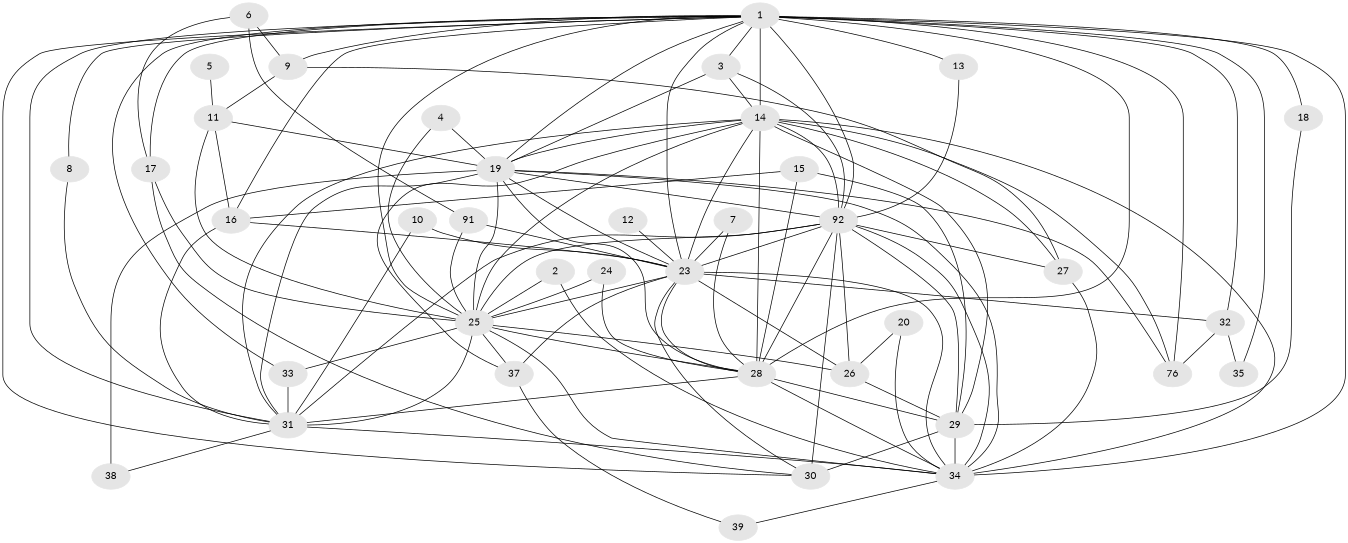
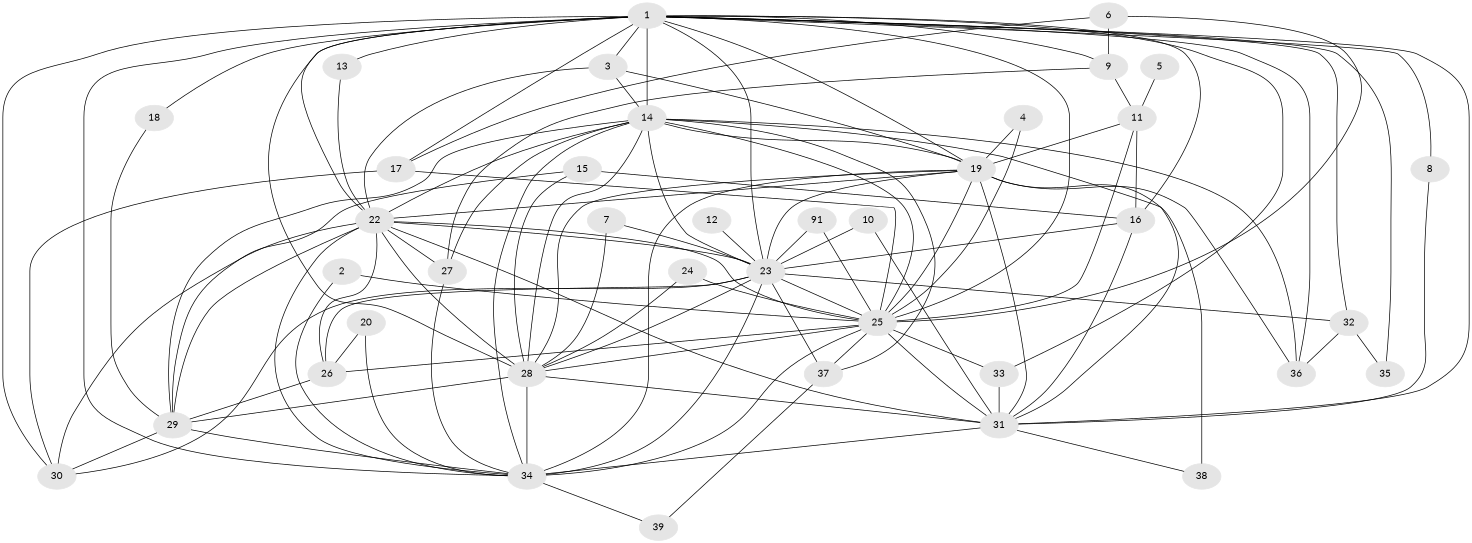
edge "6" -- "91": now "6" -- "25"
node "92": label "92" -> "22"
node "76": label "76" -> "36"
